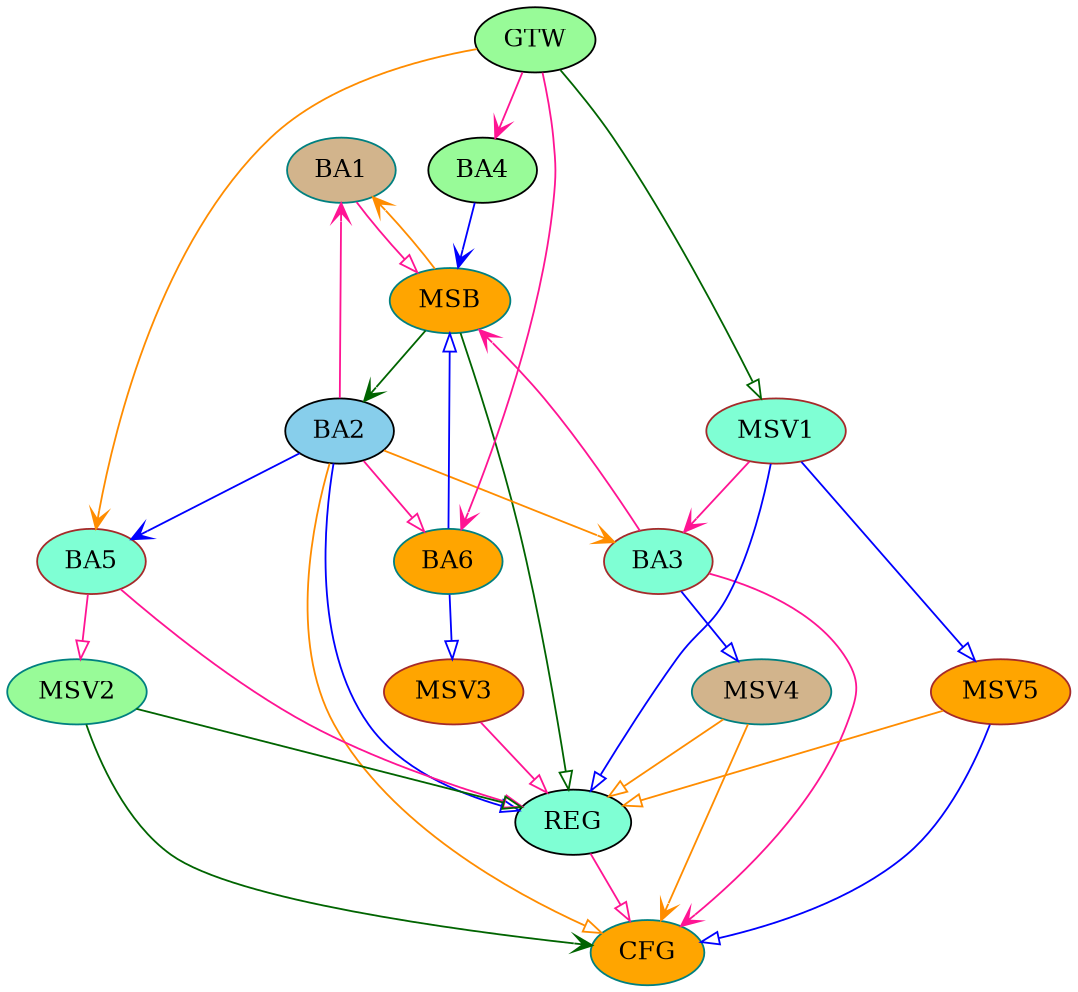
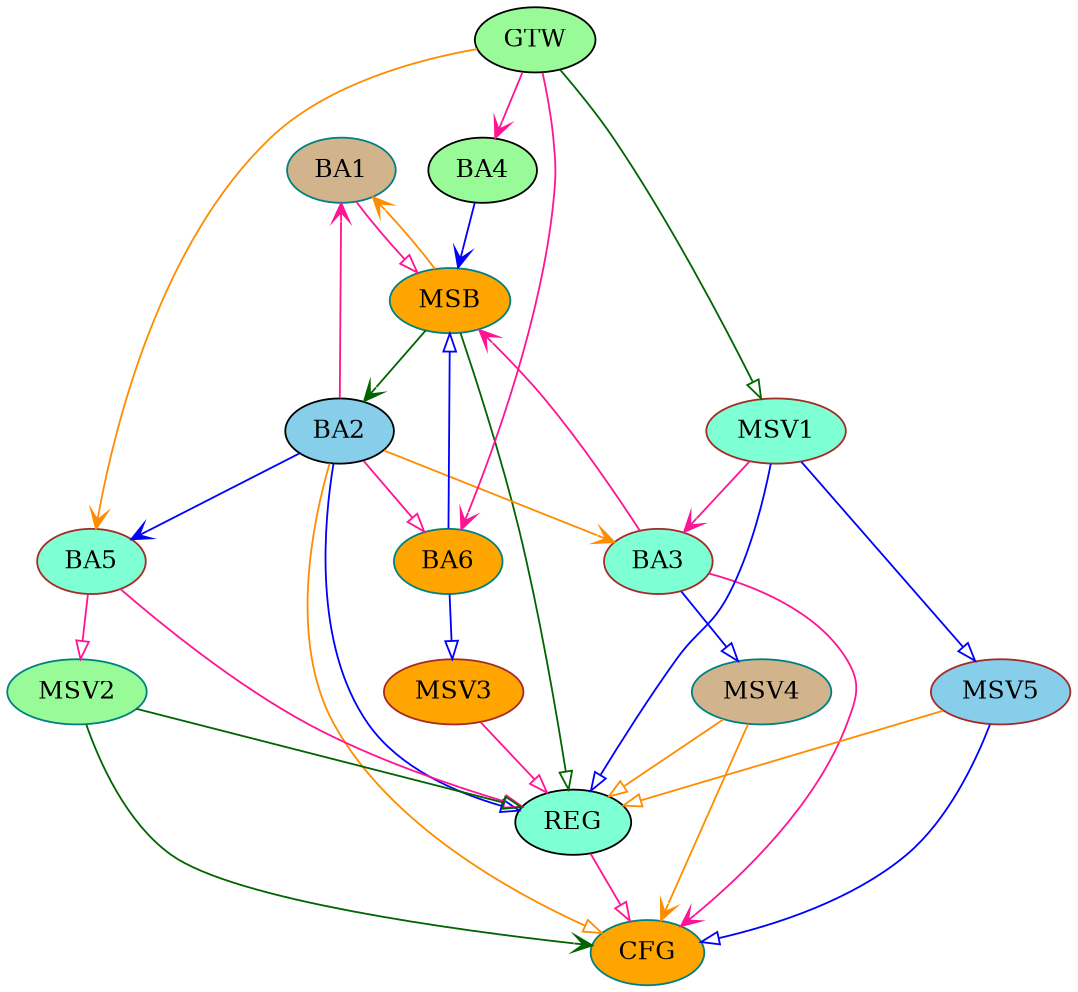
node "MSV5": fillcolor orange -> skyblue
